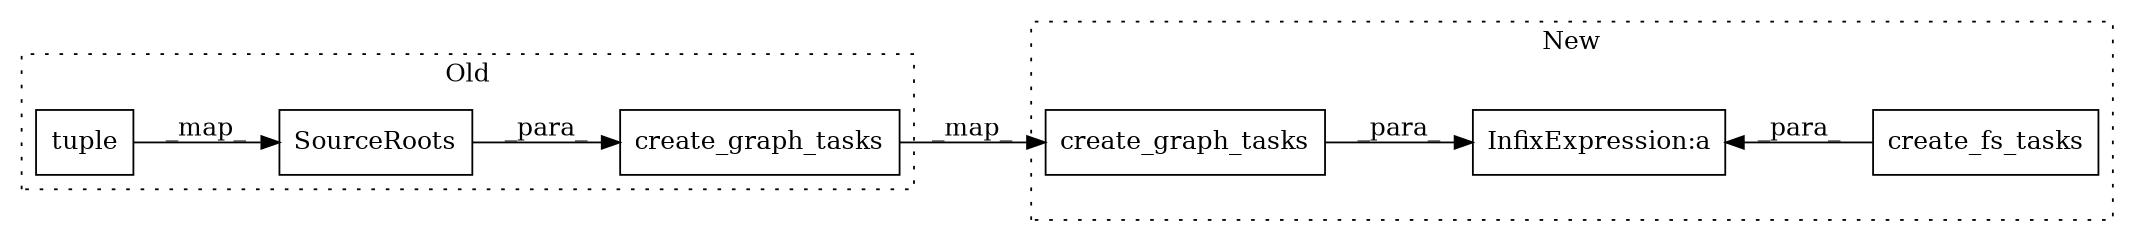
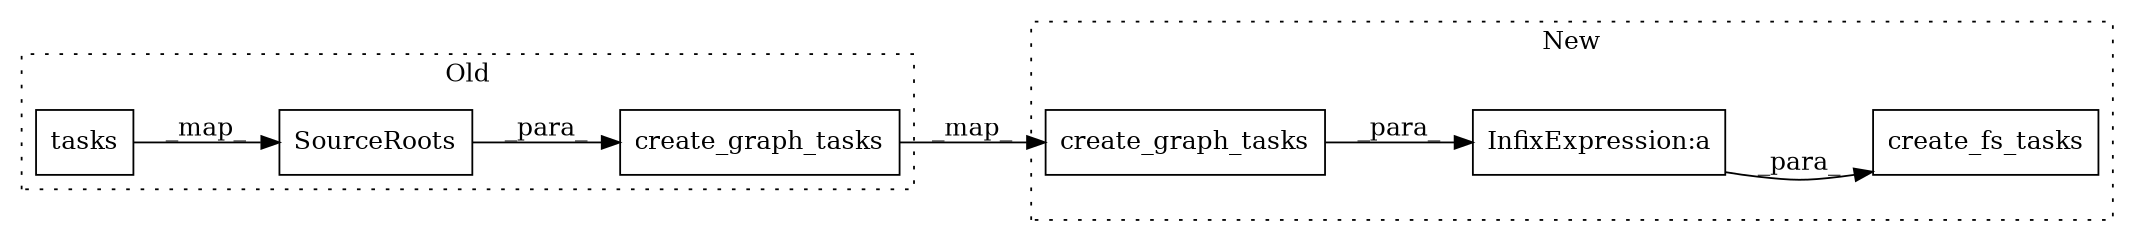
node "tuple": label "tuple" -> "tasks"
edge "create_fs_tasks" -> "InfixExpression:a": reversed
